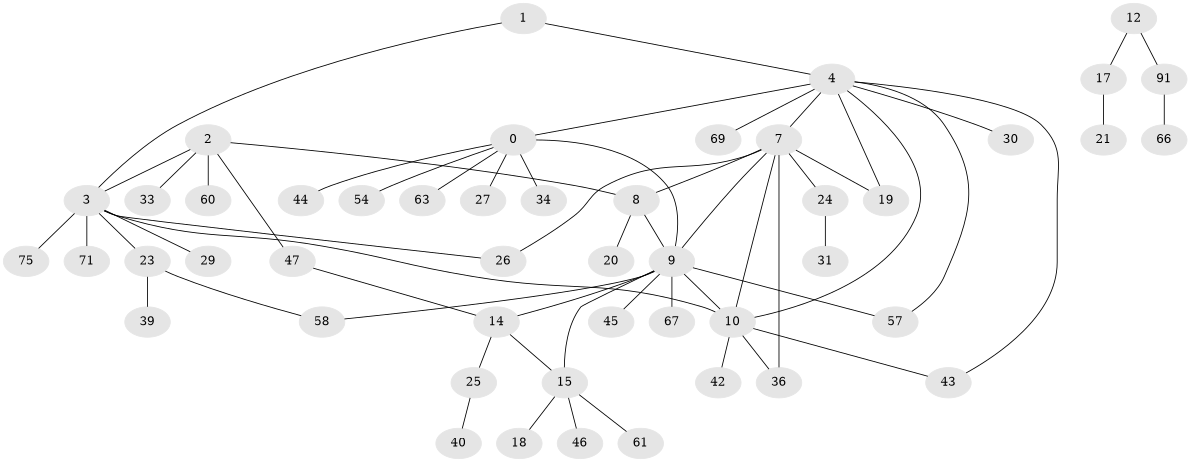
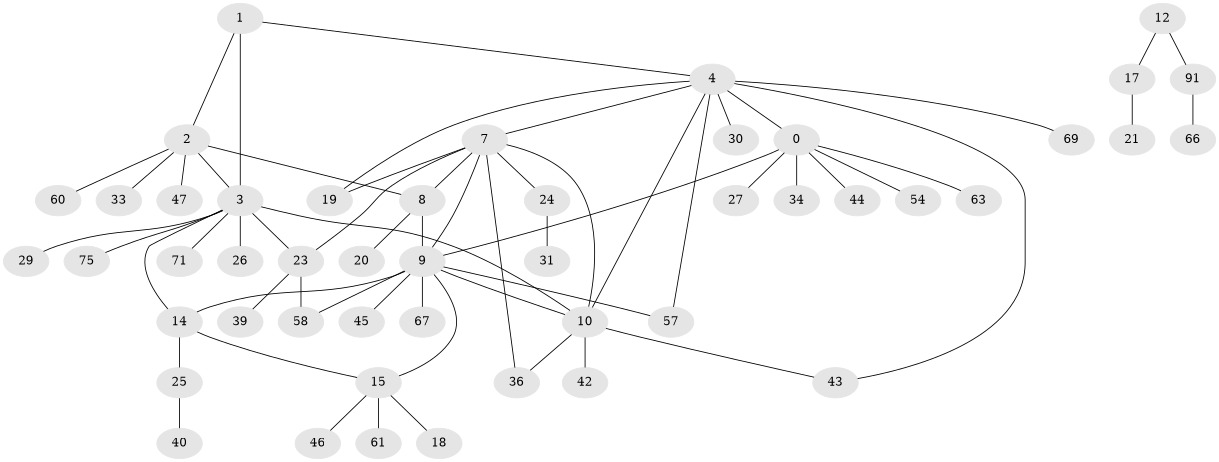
edge "1" -- "2": added
edge "7" -- "26": now "7" -- "23"
edge "47" -- "14": now "3" -- "14"
